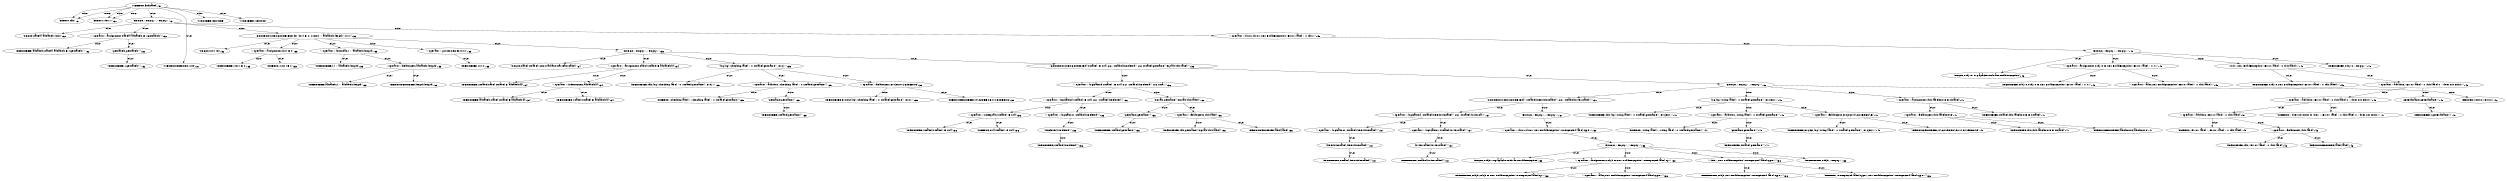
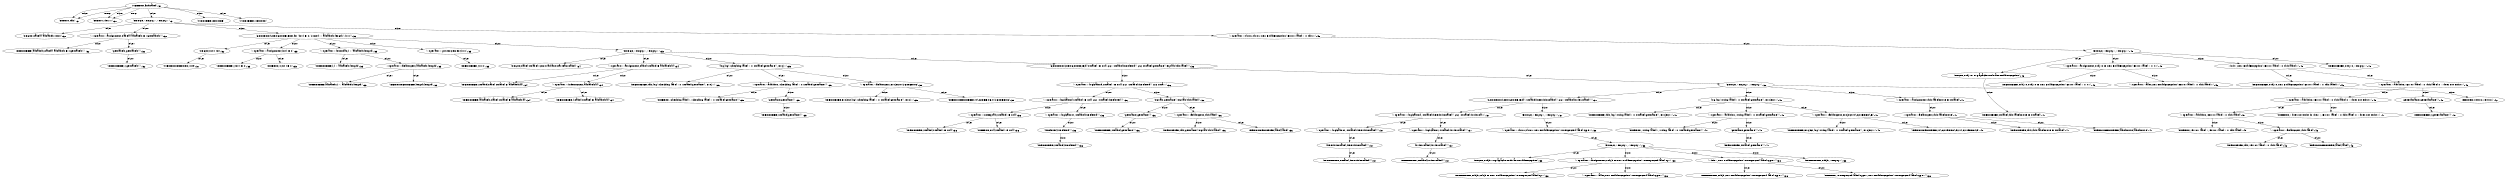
edge "(METHOD,findLabel)" -> "(METHOD_RETURN,void)": now "(LOCAL,int i: int)" -> "(METHOD_RETURN,void)"
edge "(<operator>.assignment,this.labelInUse = stLabel)" -> "(IDENTIFIER,stLabel,this.labelInUse = stLabel)": now "(LOCAL,$obj10: org.apache.tools.ant.BuildException)" -> "(IDENTIFIER,stLabel,this.labelInUse = stLabel)"
